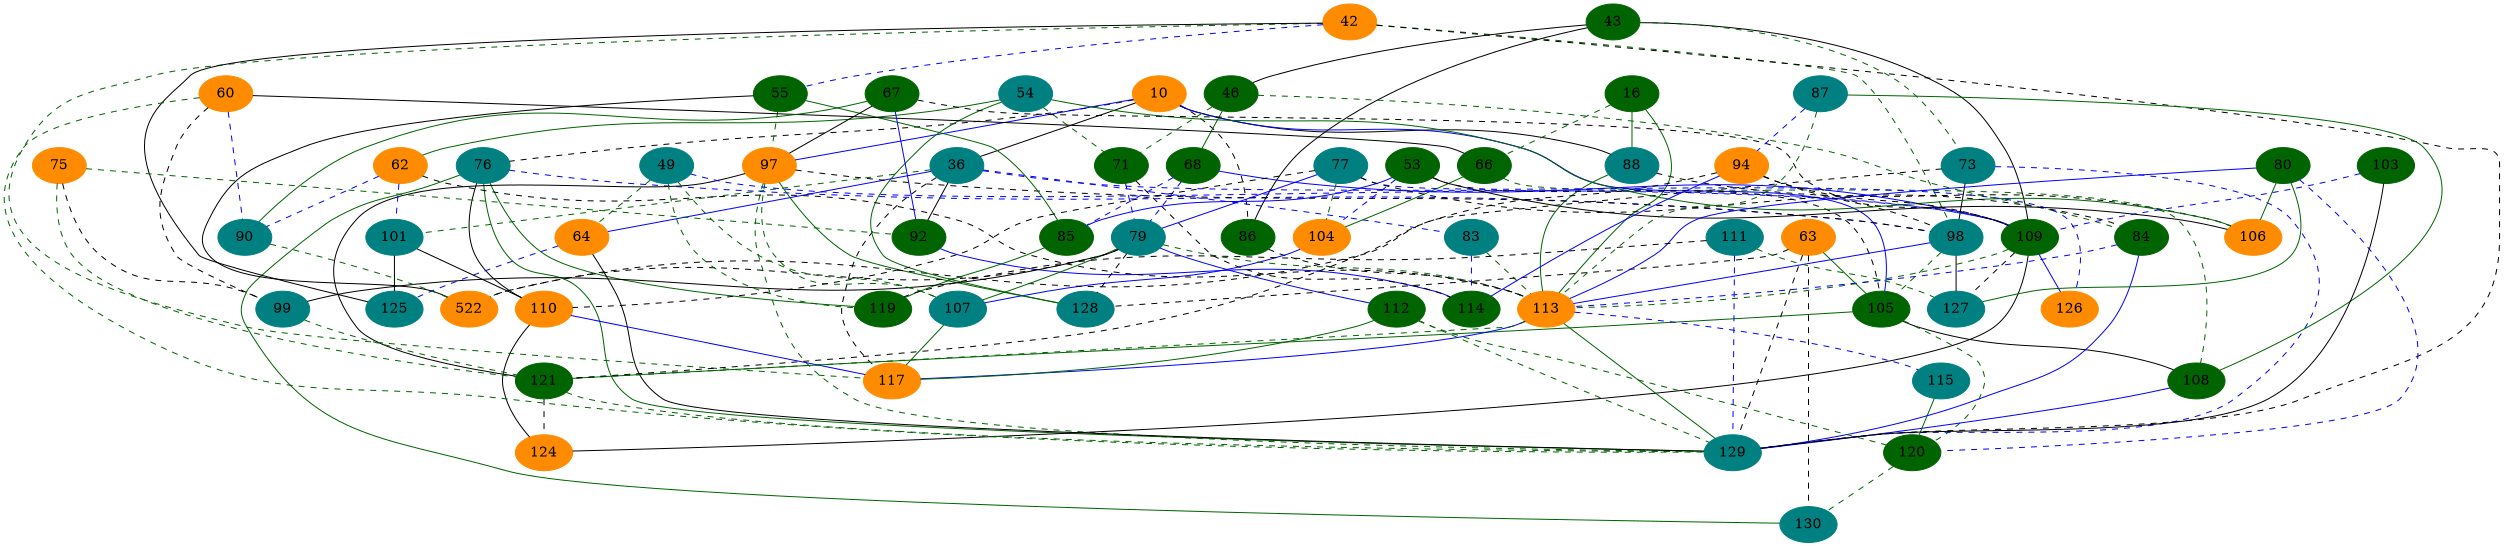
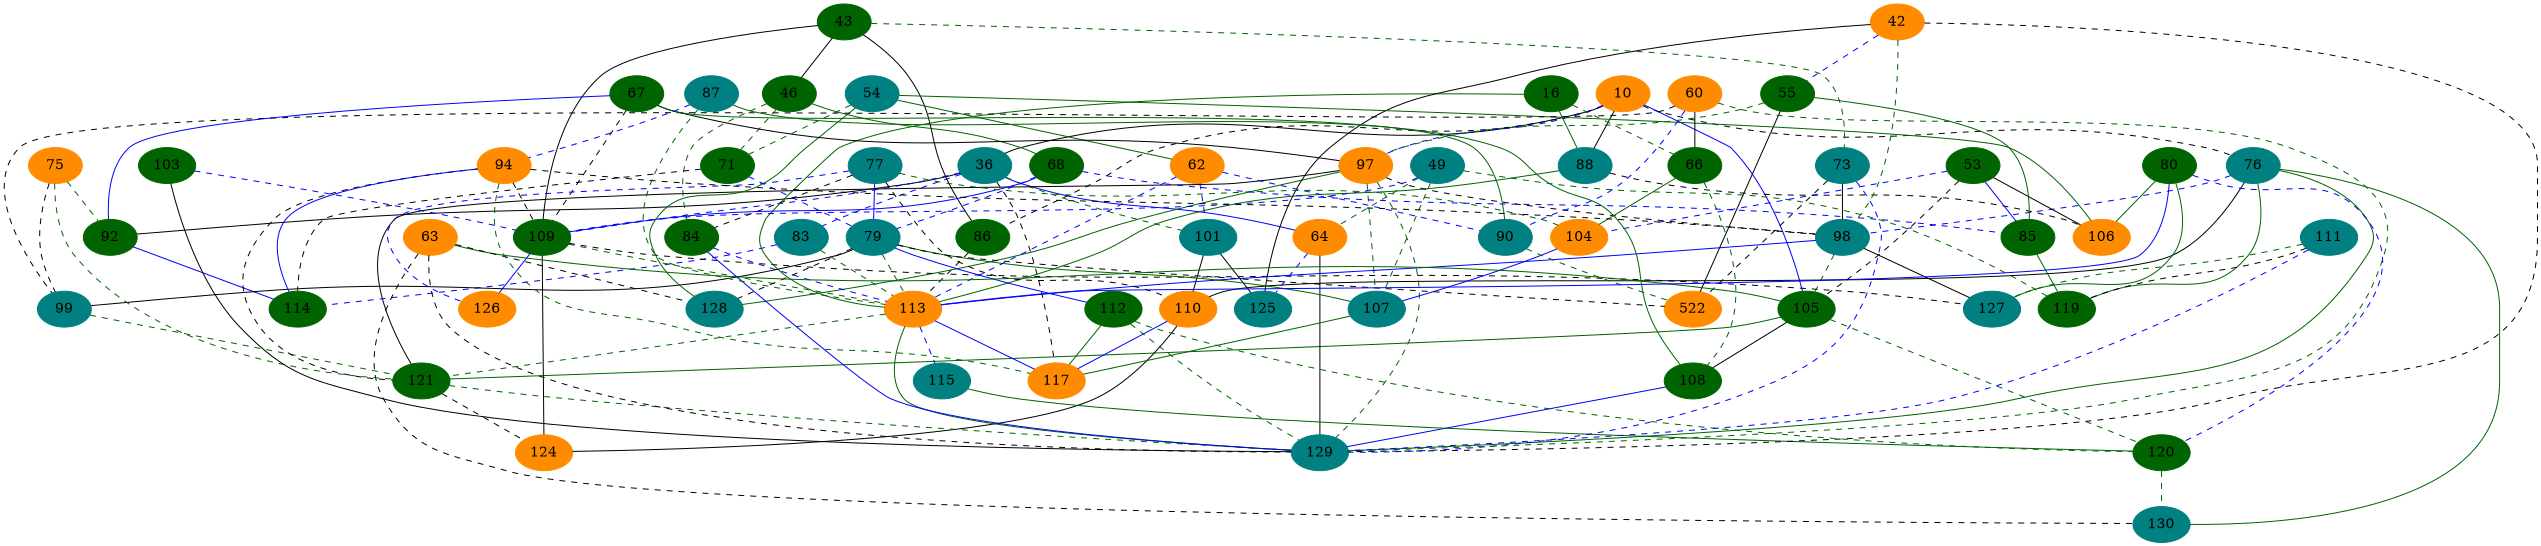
edge "42" -- "117": now "94" -- "117"
edge "10" -- "97": style solid -> dashed
edge "62" -- "113": color black -> blue
